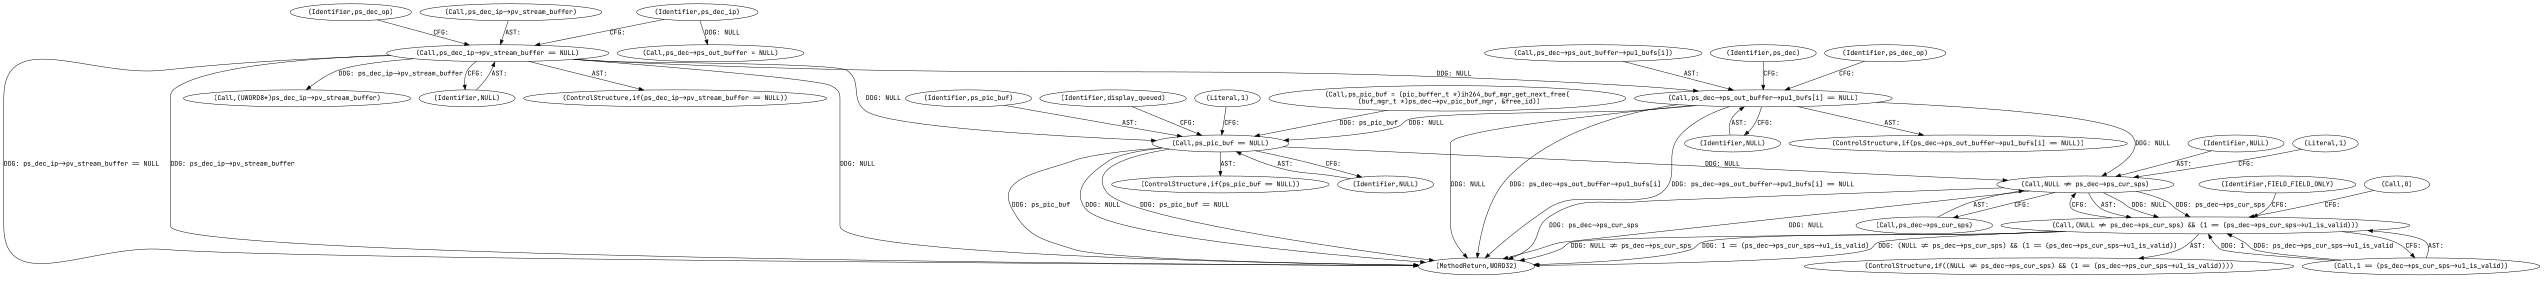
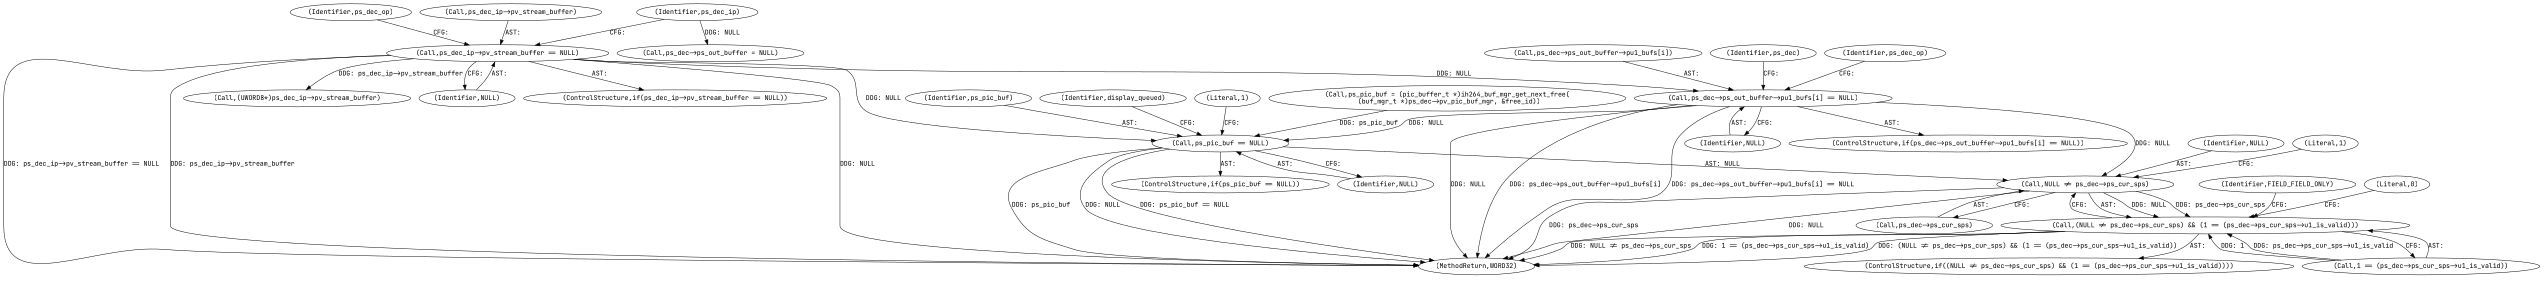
edge "(Call,ps_pic_buf == NULL)" -> "(Call,NULL != ps_dec->ps_cur_sps)": label "DDG: NULL" -> "AST: NULL"
node "(Call,0)": label "(Call,0)" -> "(Literal,0)"
